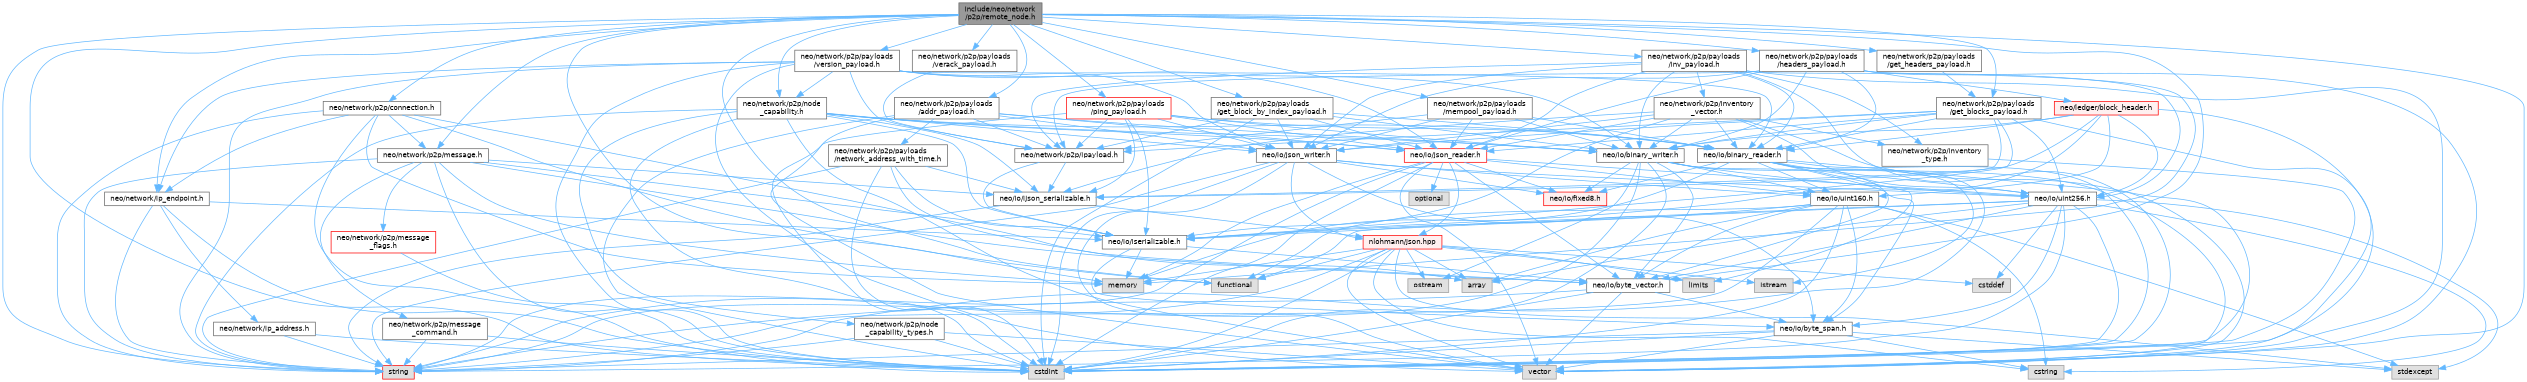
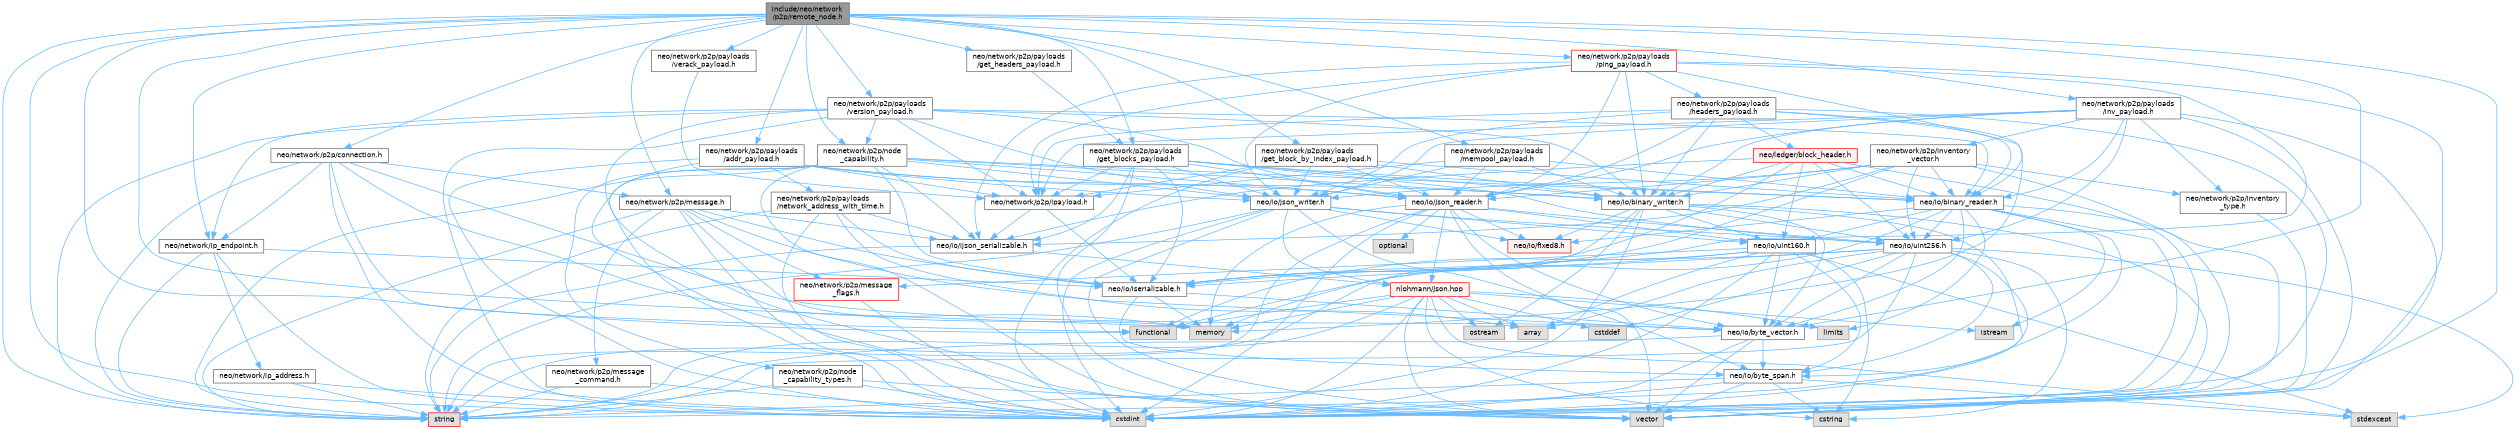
edge "include/neo/network /p2p/remote_node.h" -> "neo/network/p2p/payloads /headers_payload.h": now "neo/network/p2p/payloads /ping_payload.h" -> "neo/network/p2p/payloads /headers_payload.h"
node "neo/io/json_reader.h": color red -> grey40
edge "neo/io/uint160.h" -> "string": now "neo/io/uint160.h" -> "neo/network/p2p/message _flags.h"
